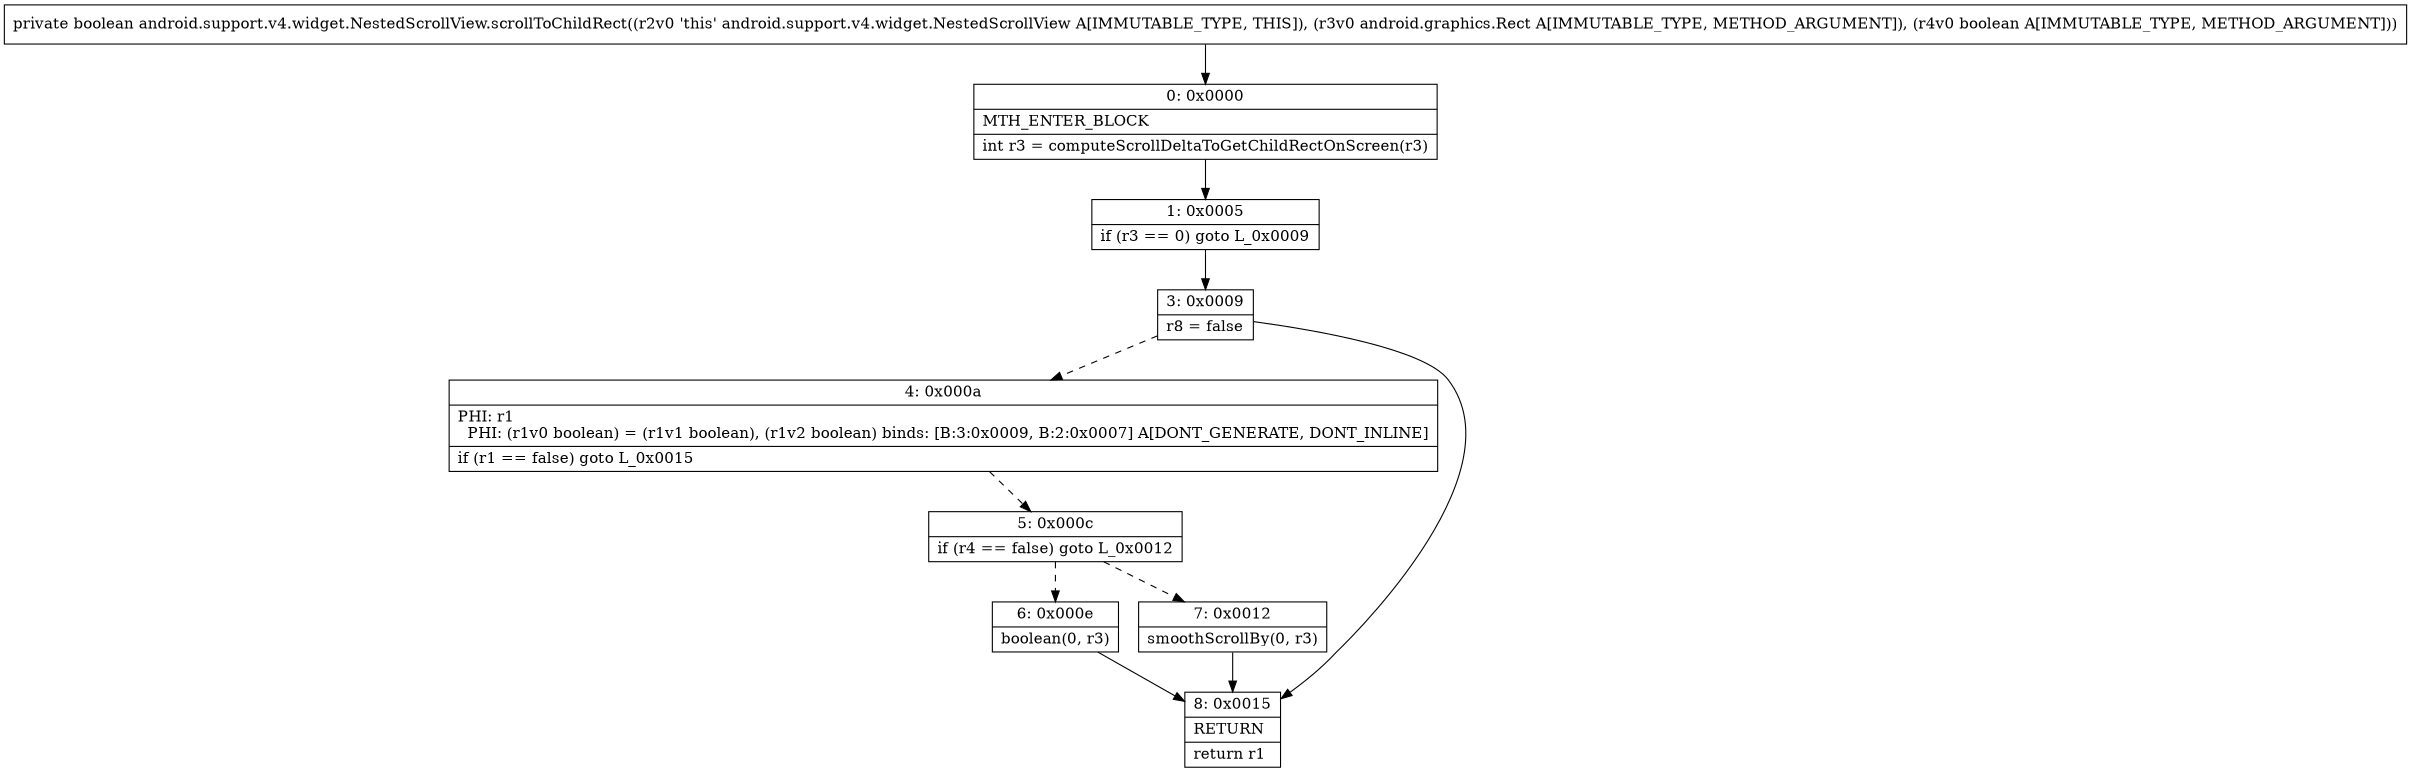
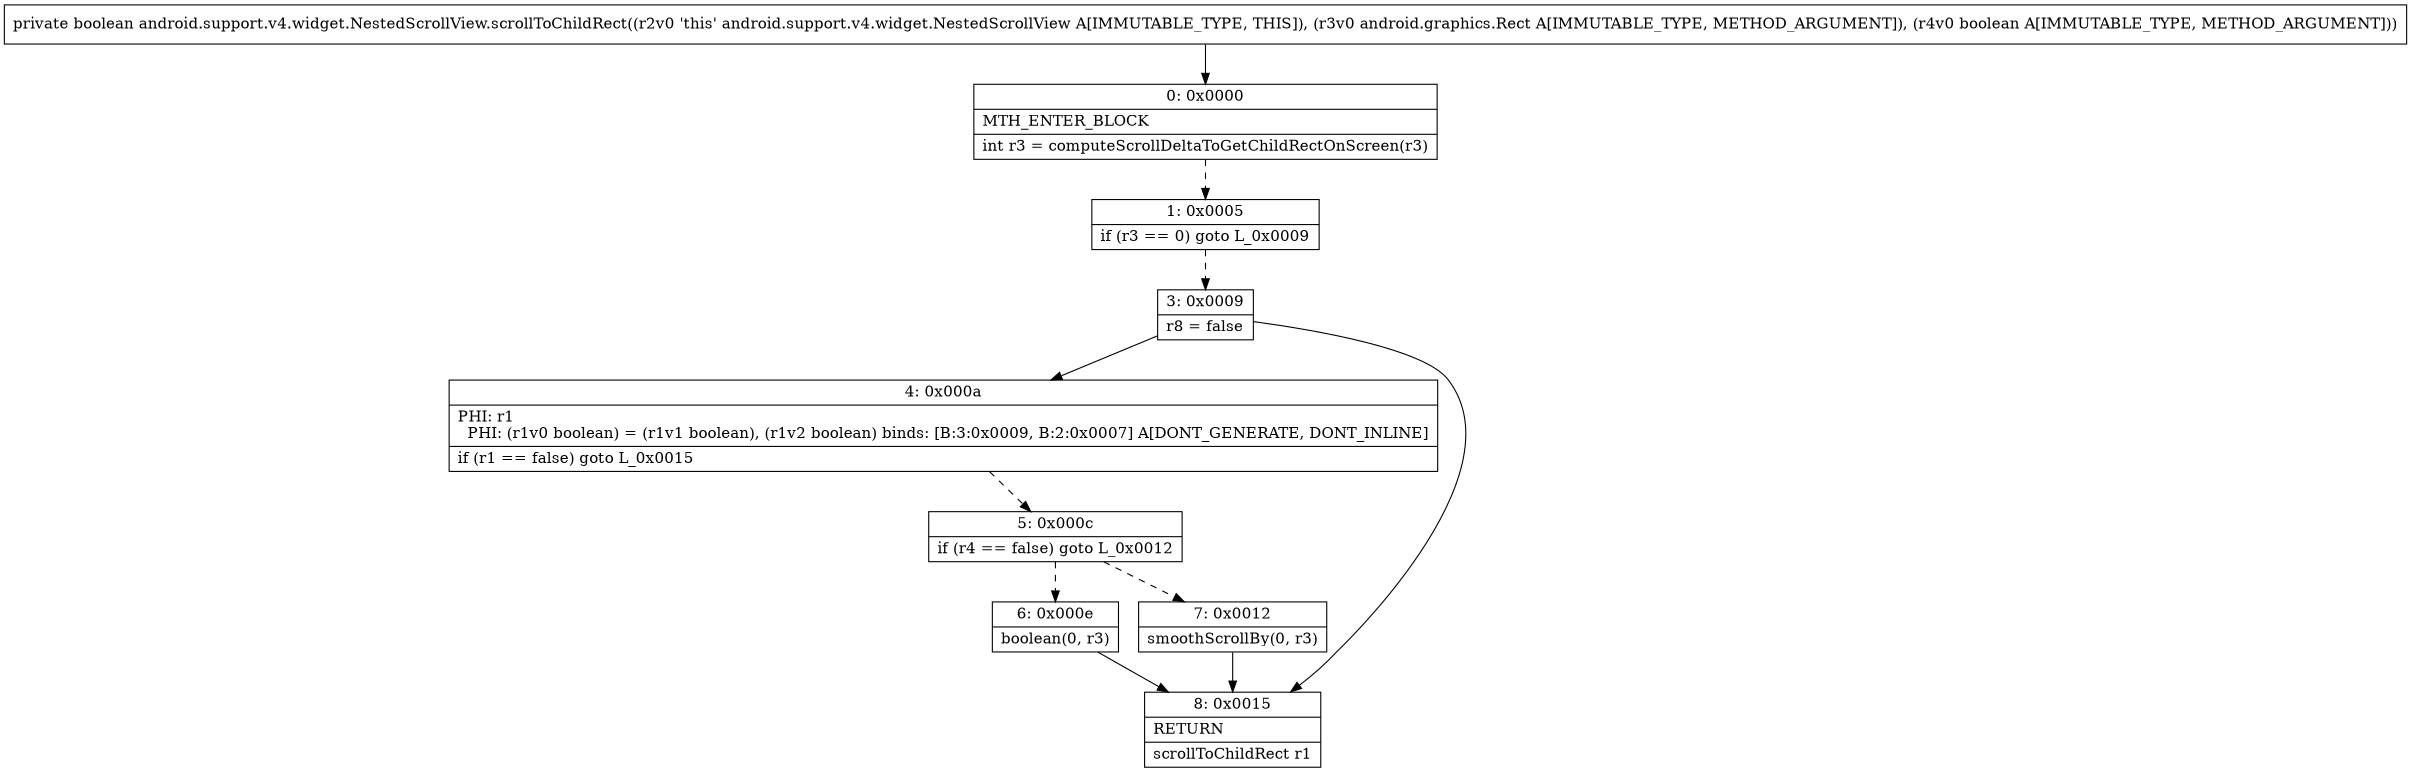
edge "0: 0x0000" -> "1: 0x0005": style solid -> dashed
edge "1: 0x0005" -> "3: 0x0009": style solid -> dashed
edge "3: 0x0009" -> "4: 0x000a": style dashed -> solid
node "8: 0x0015": text "return r1" -> "scrollToChildRect r1"
